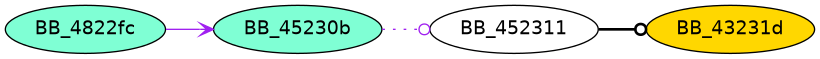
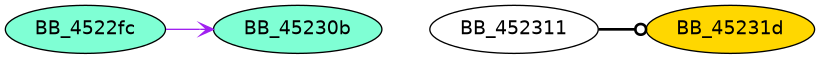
node "BB_4822fc": label "BB_4822fc" -> "BB_4522fc"
edge "BB_45230b" -> "BB_452311": removed
node "BB_43231d": label "BB_43231d" -> "BB_45231d"
